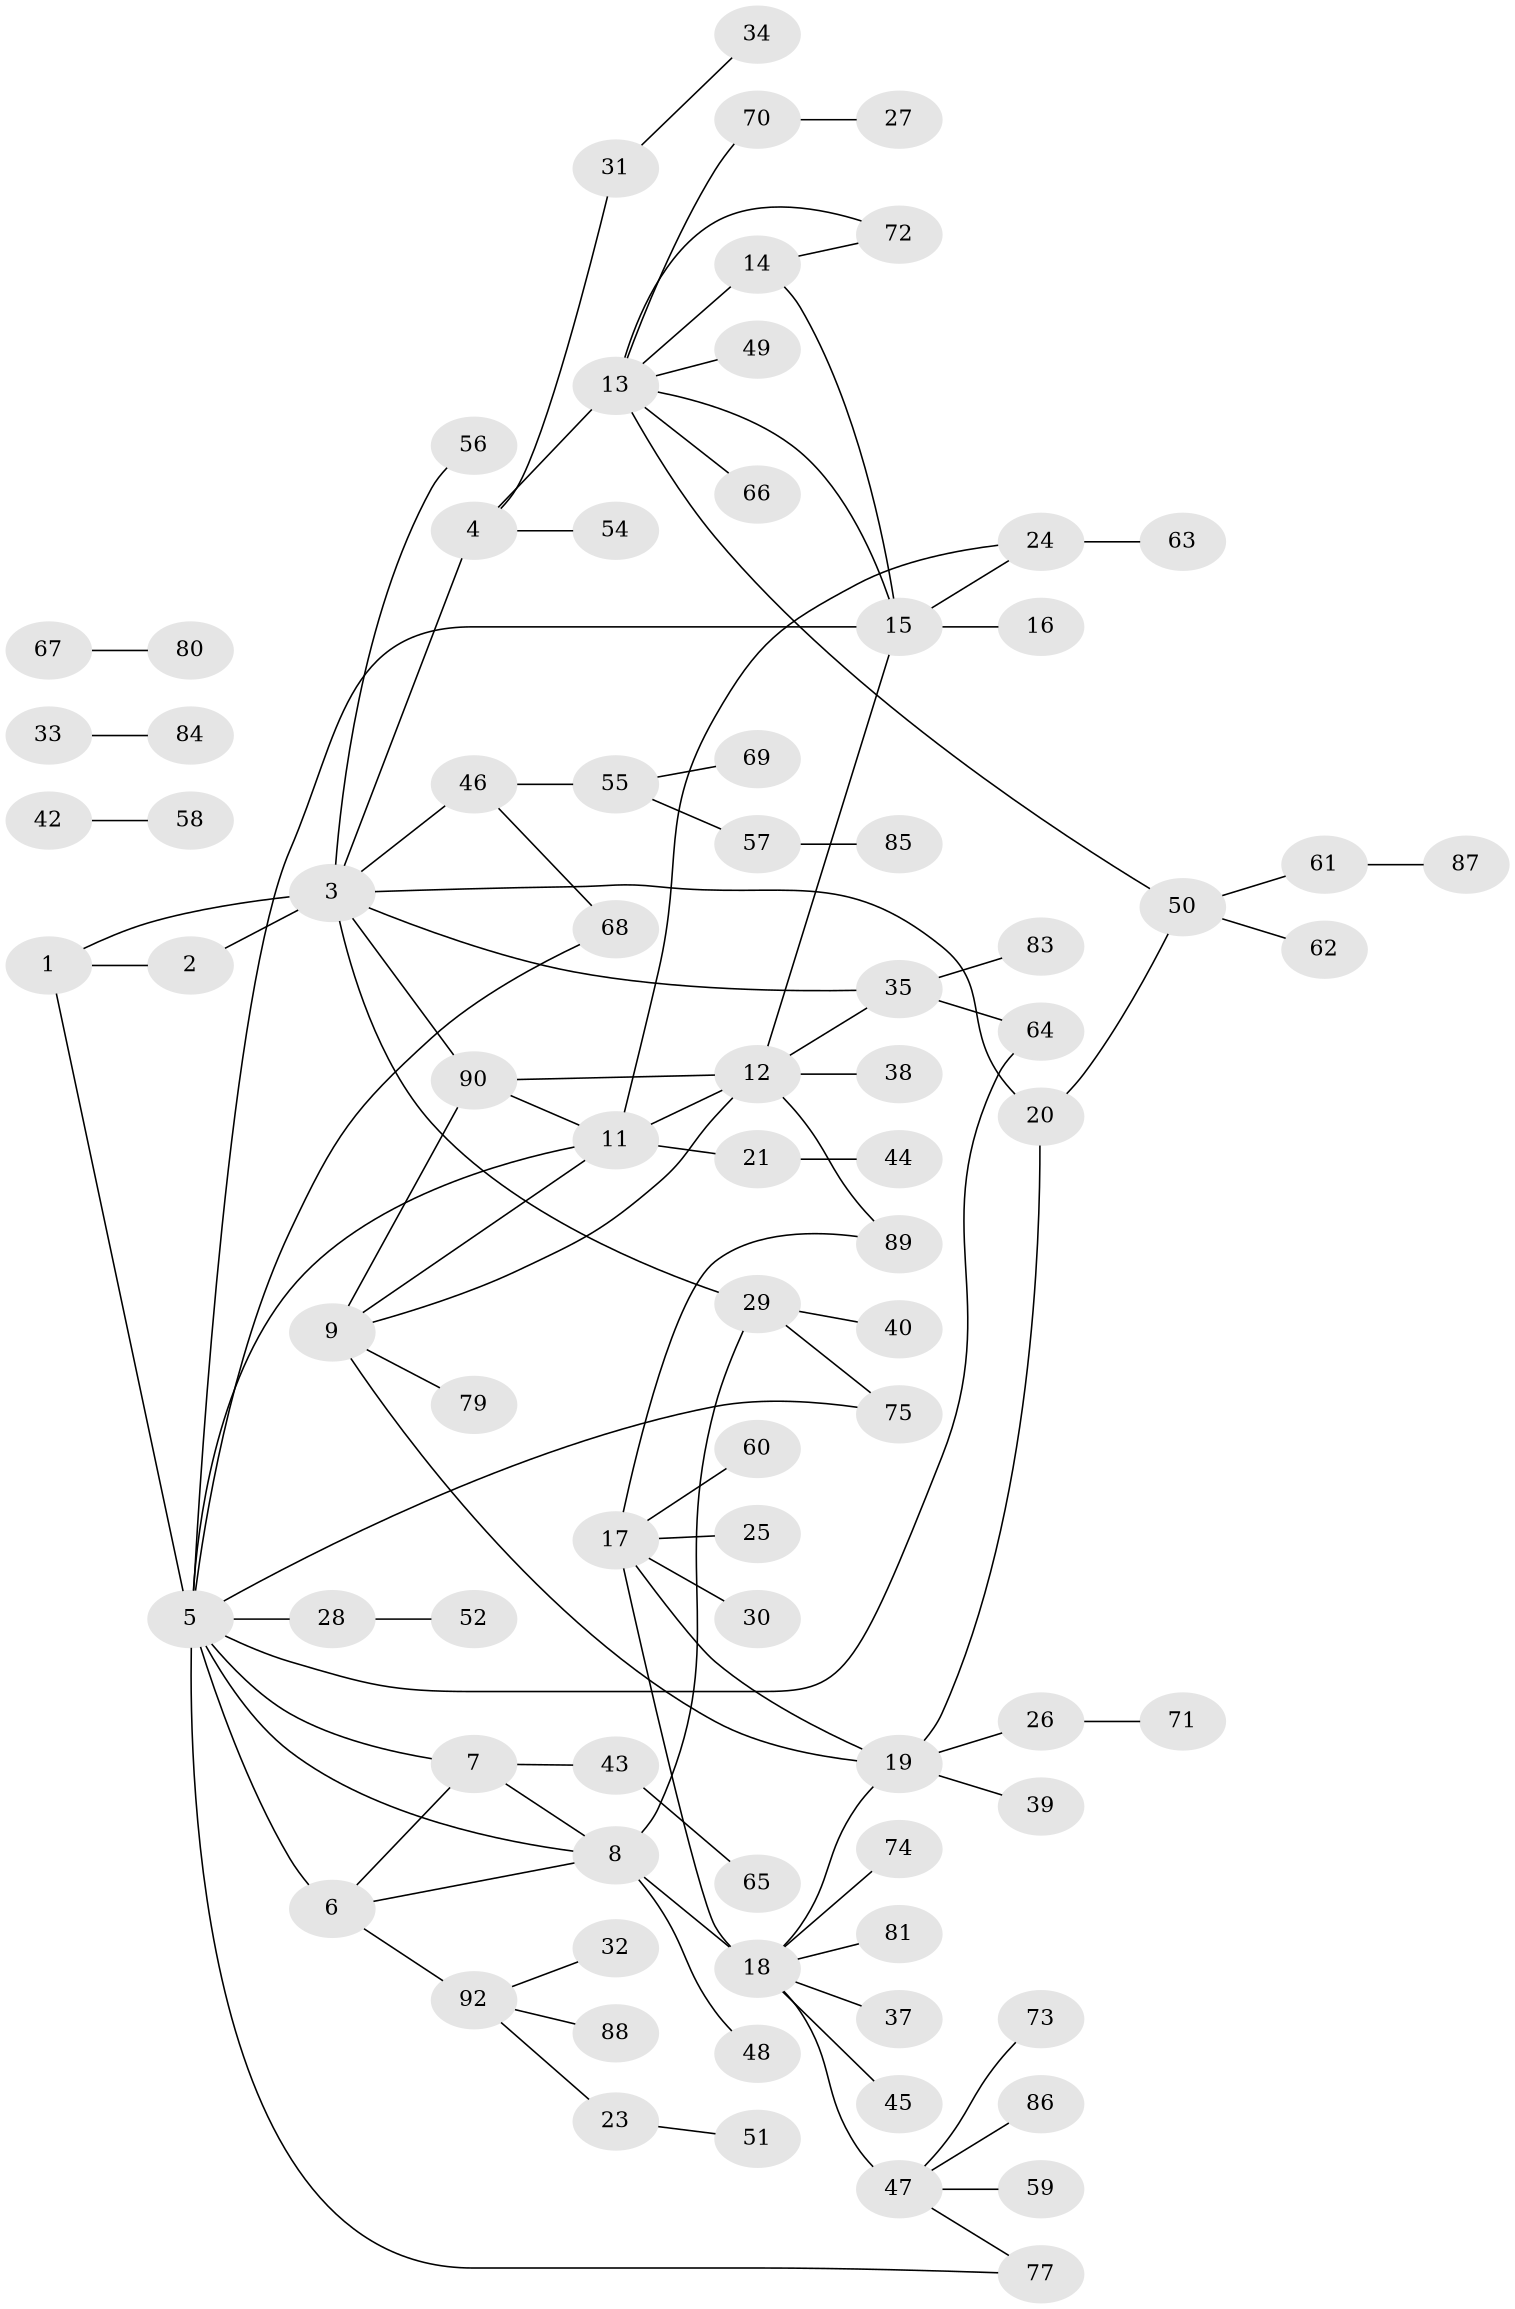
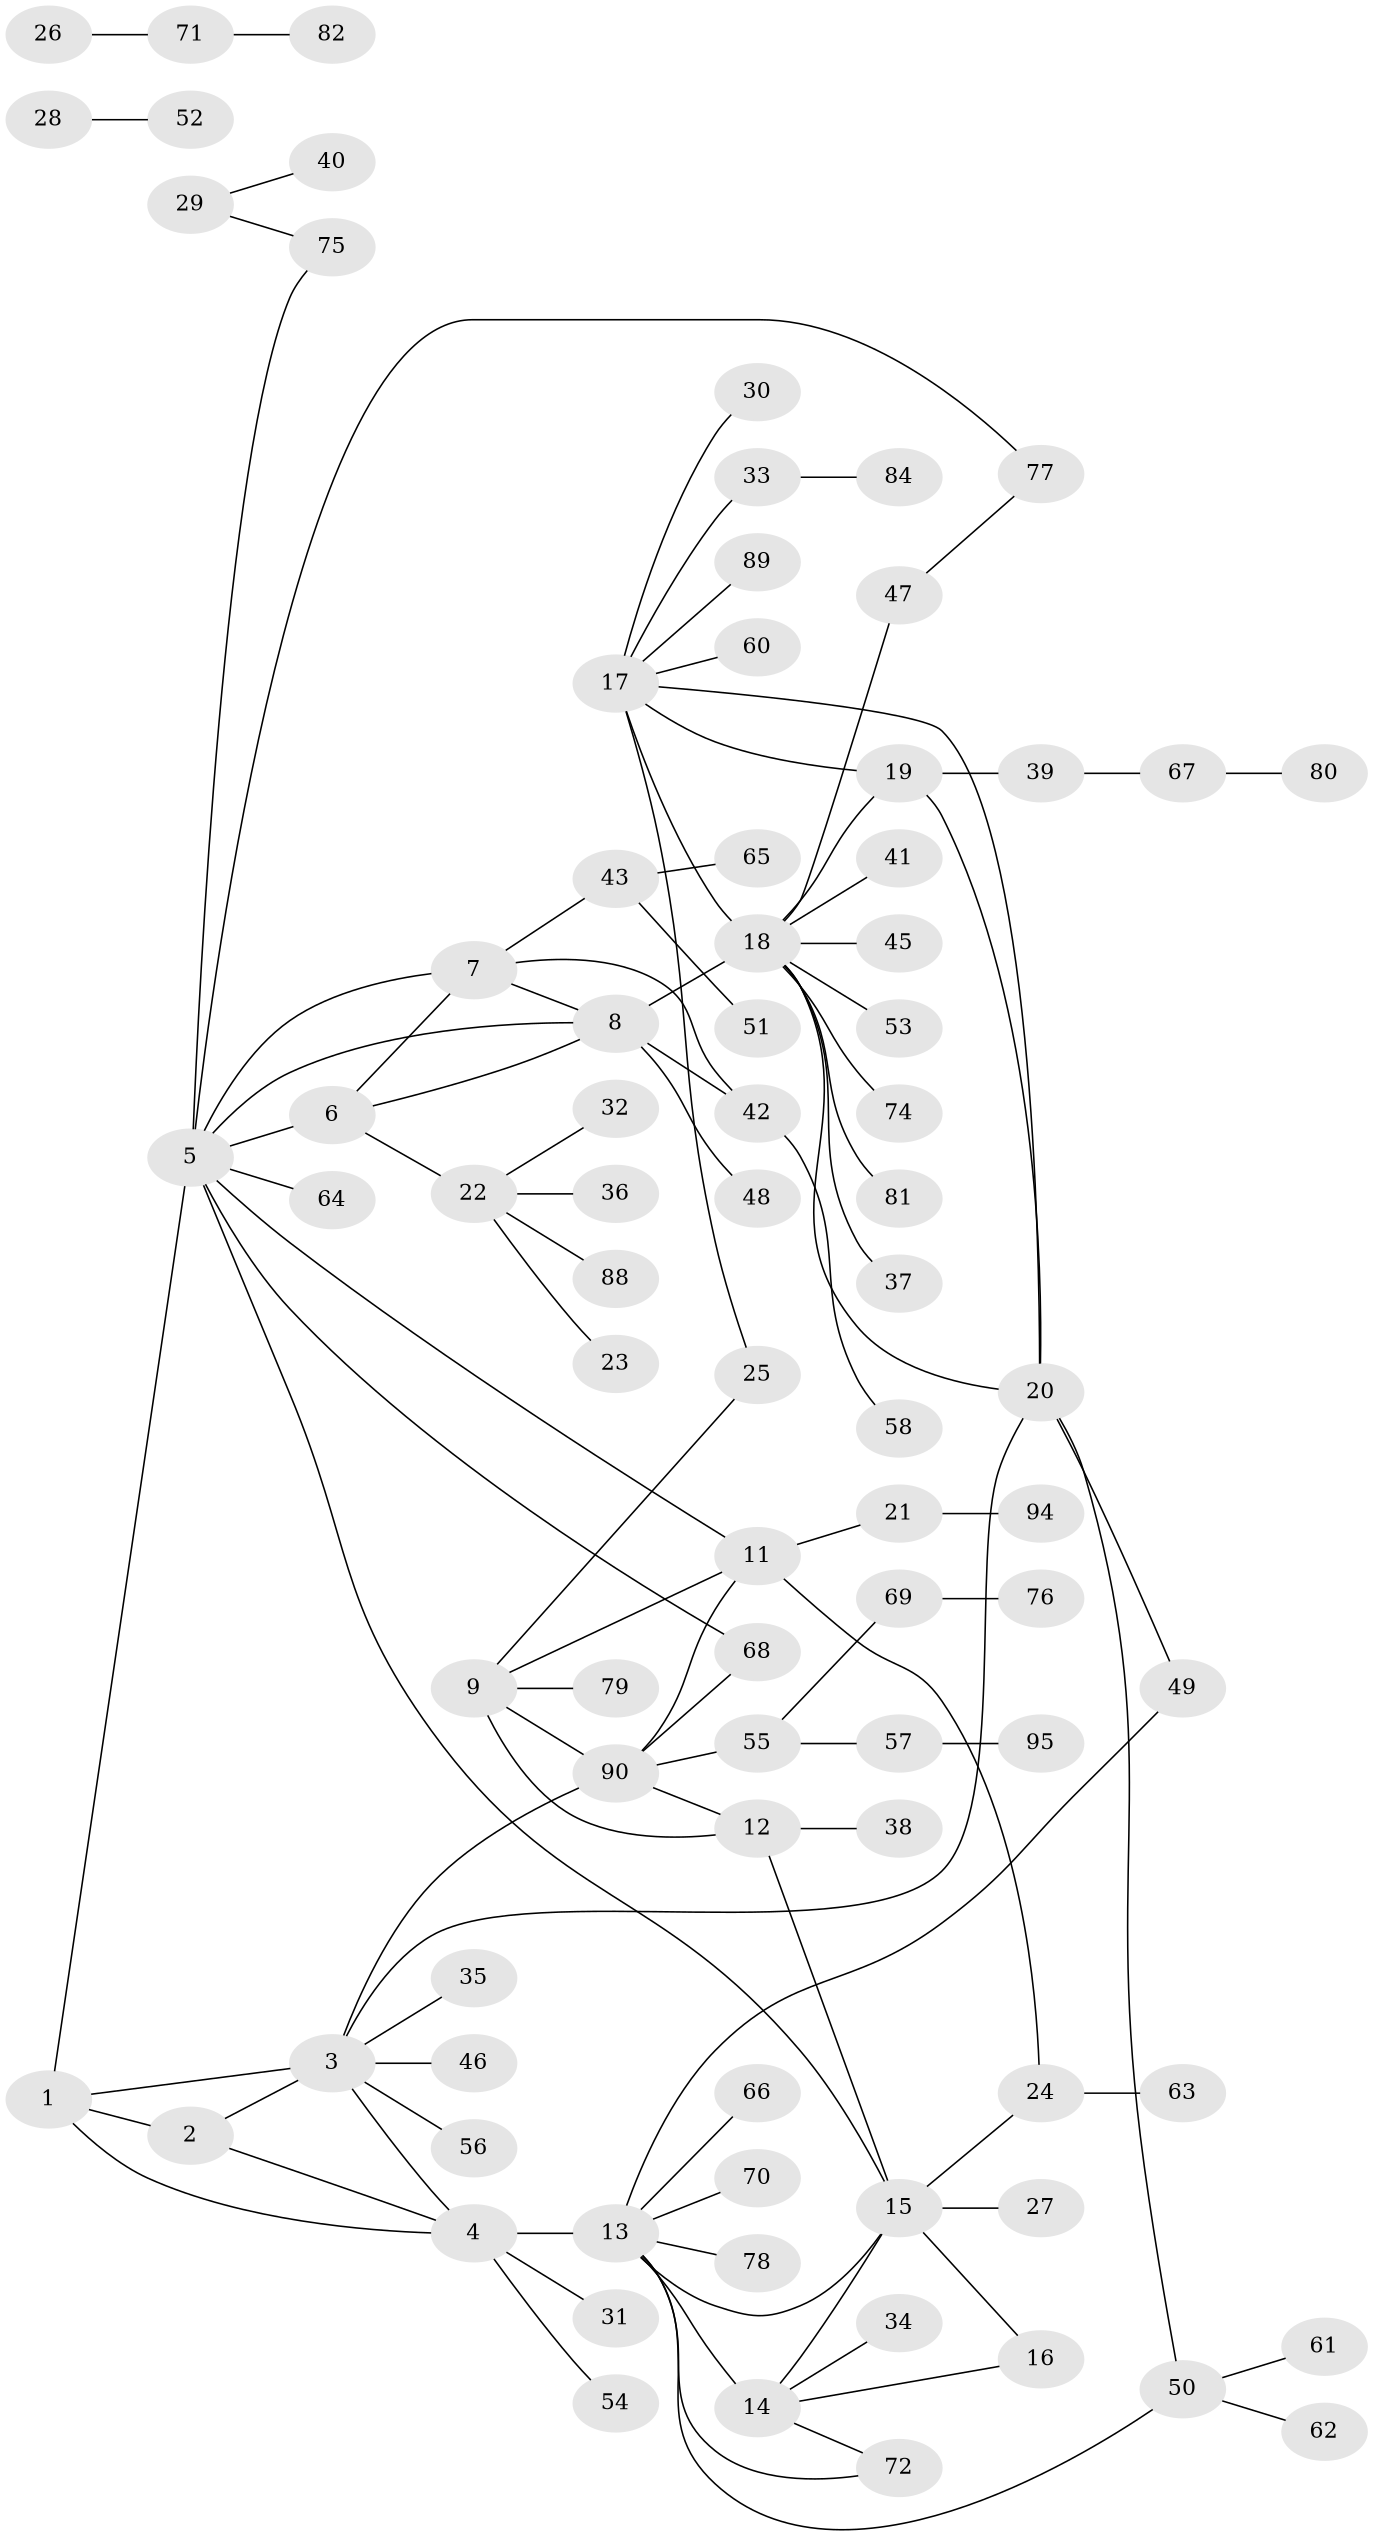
node "82": added
edge "34" -- "31": now "34" -- "14"
edge "70" -- "27": now "15" -- "27"
edge "33" -- "17": added
edge "39" -- "67": added
edge "46" -- "55": now "90" -- "55"
node "85": label "85" -> "95"
edge "46" -- "68": now "90" -- "68"
node "41": added
node "87": removed
edge "17" -- "20": added
node "83": removed
edge "7" -- "42": added
edge "35" -- "64": removed
node "53": added
edge "35" -- "12": removed
edge "12" -- "11": removed
edge "12" -- "89": removed
node "44": label "44" -> "94"
edge "3" -- "29": removed
node "36": added
edge "18" -- "20": added
edge "20" -- "49": added
edge "29" -- "8": now "42" -- "8"
node "76": added
edge "9" -- "19": now "9" -- "25"
edge "5" -- "28": removed
edge "26" -- "19": removed
node "92": label "92" -> "22"
node "73": removed
node "86": removed
edge "23" -- "51": now "43" -- "51"
edge "2" -- "4": added
node "59": removed
edge "1" -- "4": added
node "78": added
edge "16" -- "14": added
